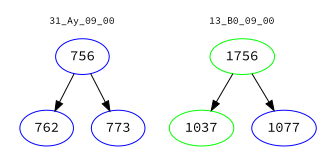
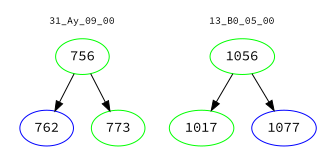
cluster "13_B0_09_00": label "13_B0_09_00" -> "13_B0_05_00"
node "756": color blue -> green
node "1756": label "1756" -> "1056"
node "773": color blue -> green
node "1037": label "1037" -> "1017"
